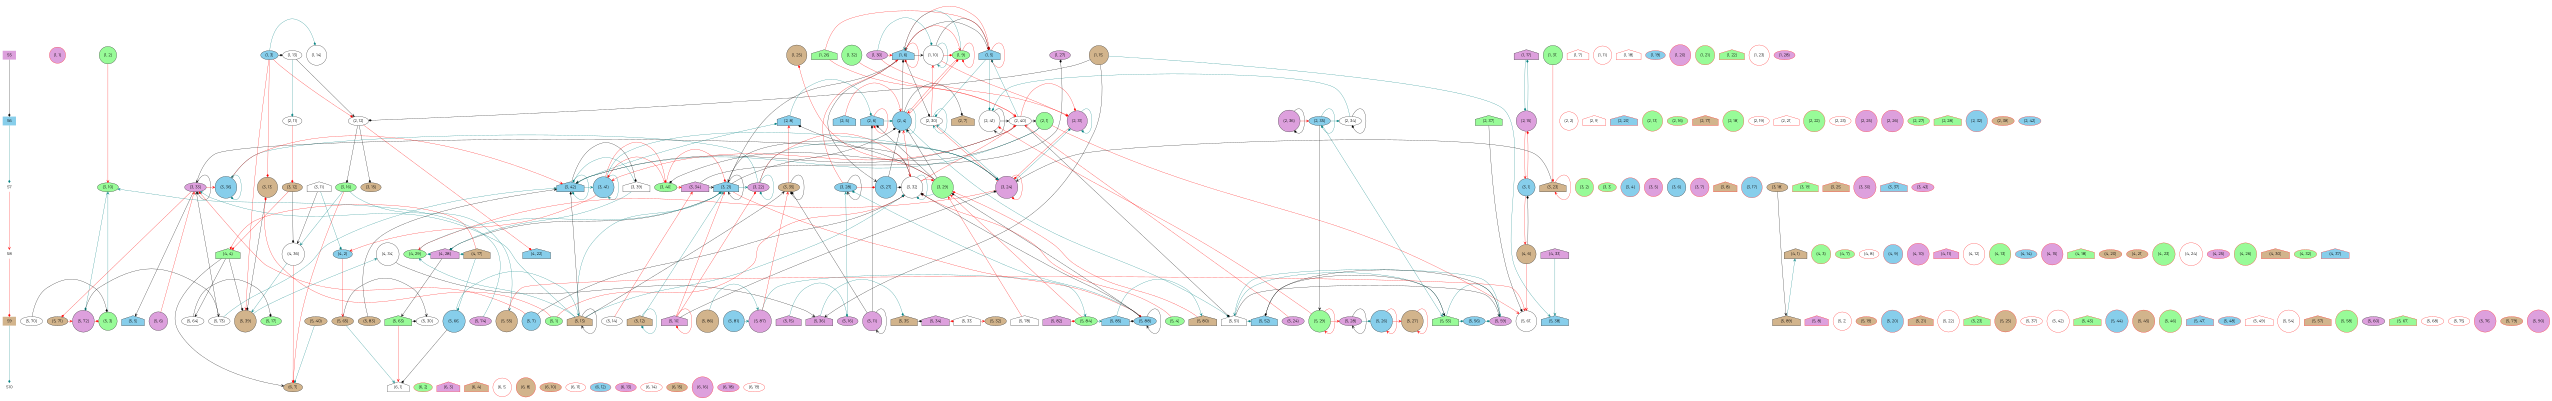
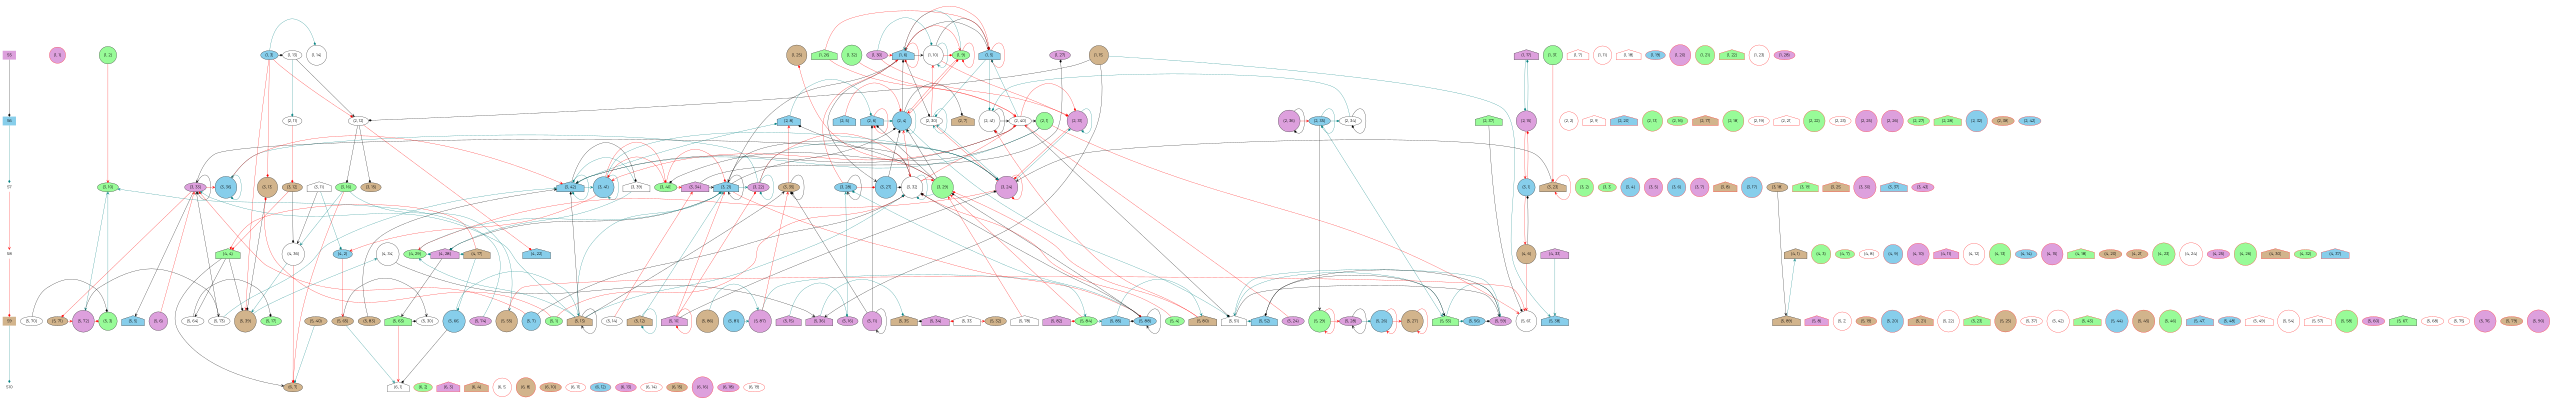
edge "(2, 5)" -> "(2, 4)": arrowhead vee -> diamond
node "(3, 6)": color black -> red
edge "(5, 29)" -> "(2, 41)": now "(5, 80)" -> "(2, 41)"
edge "(3, 10)" -> "(5, 72)": arrowhead diamond -> vee
edge "(5, 56)" -> "(5, 59)": color teal -> black
node "(5, 57)": fillcolor tan -> white
node "(5, 60)": color black -> red
node "(5, 67)": color red -> black
